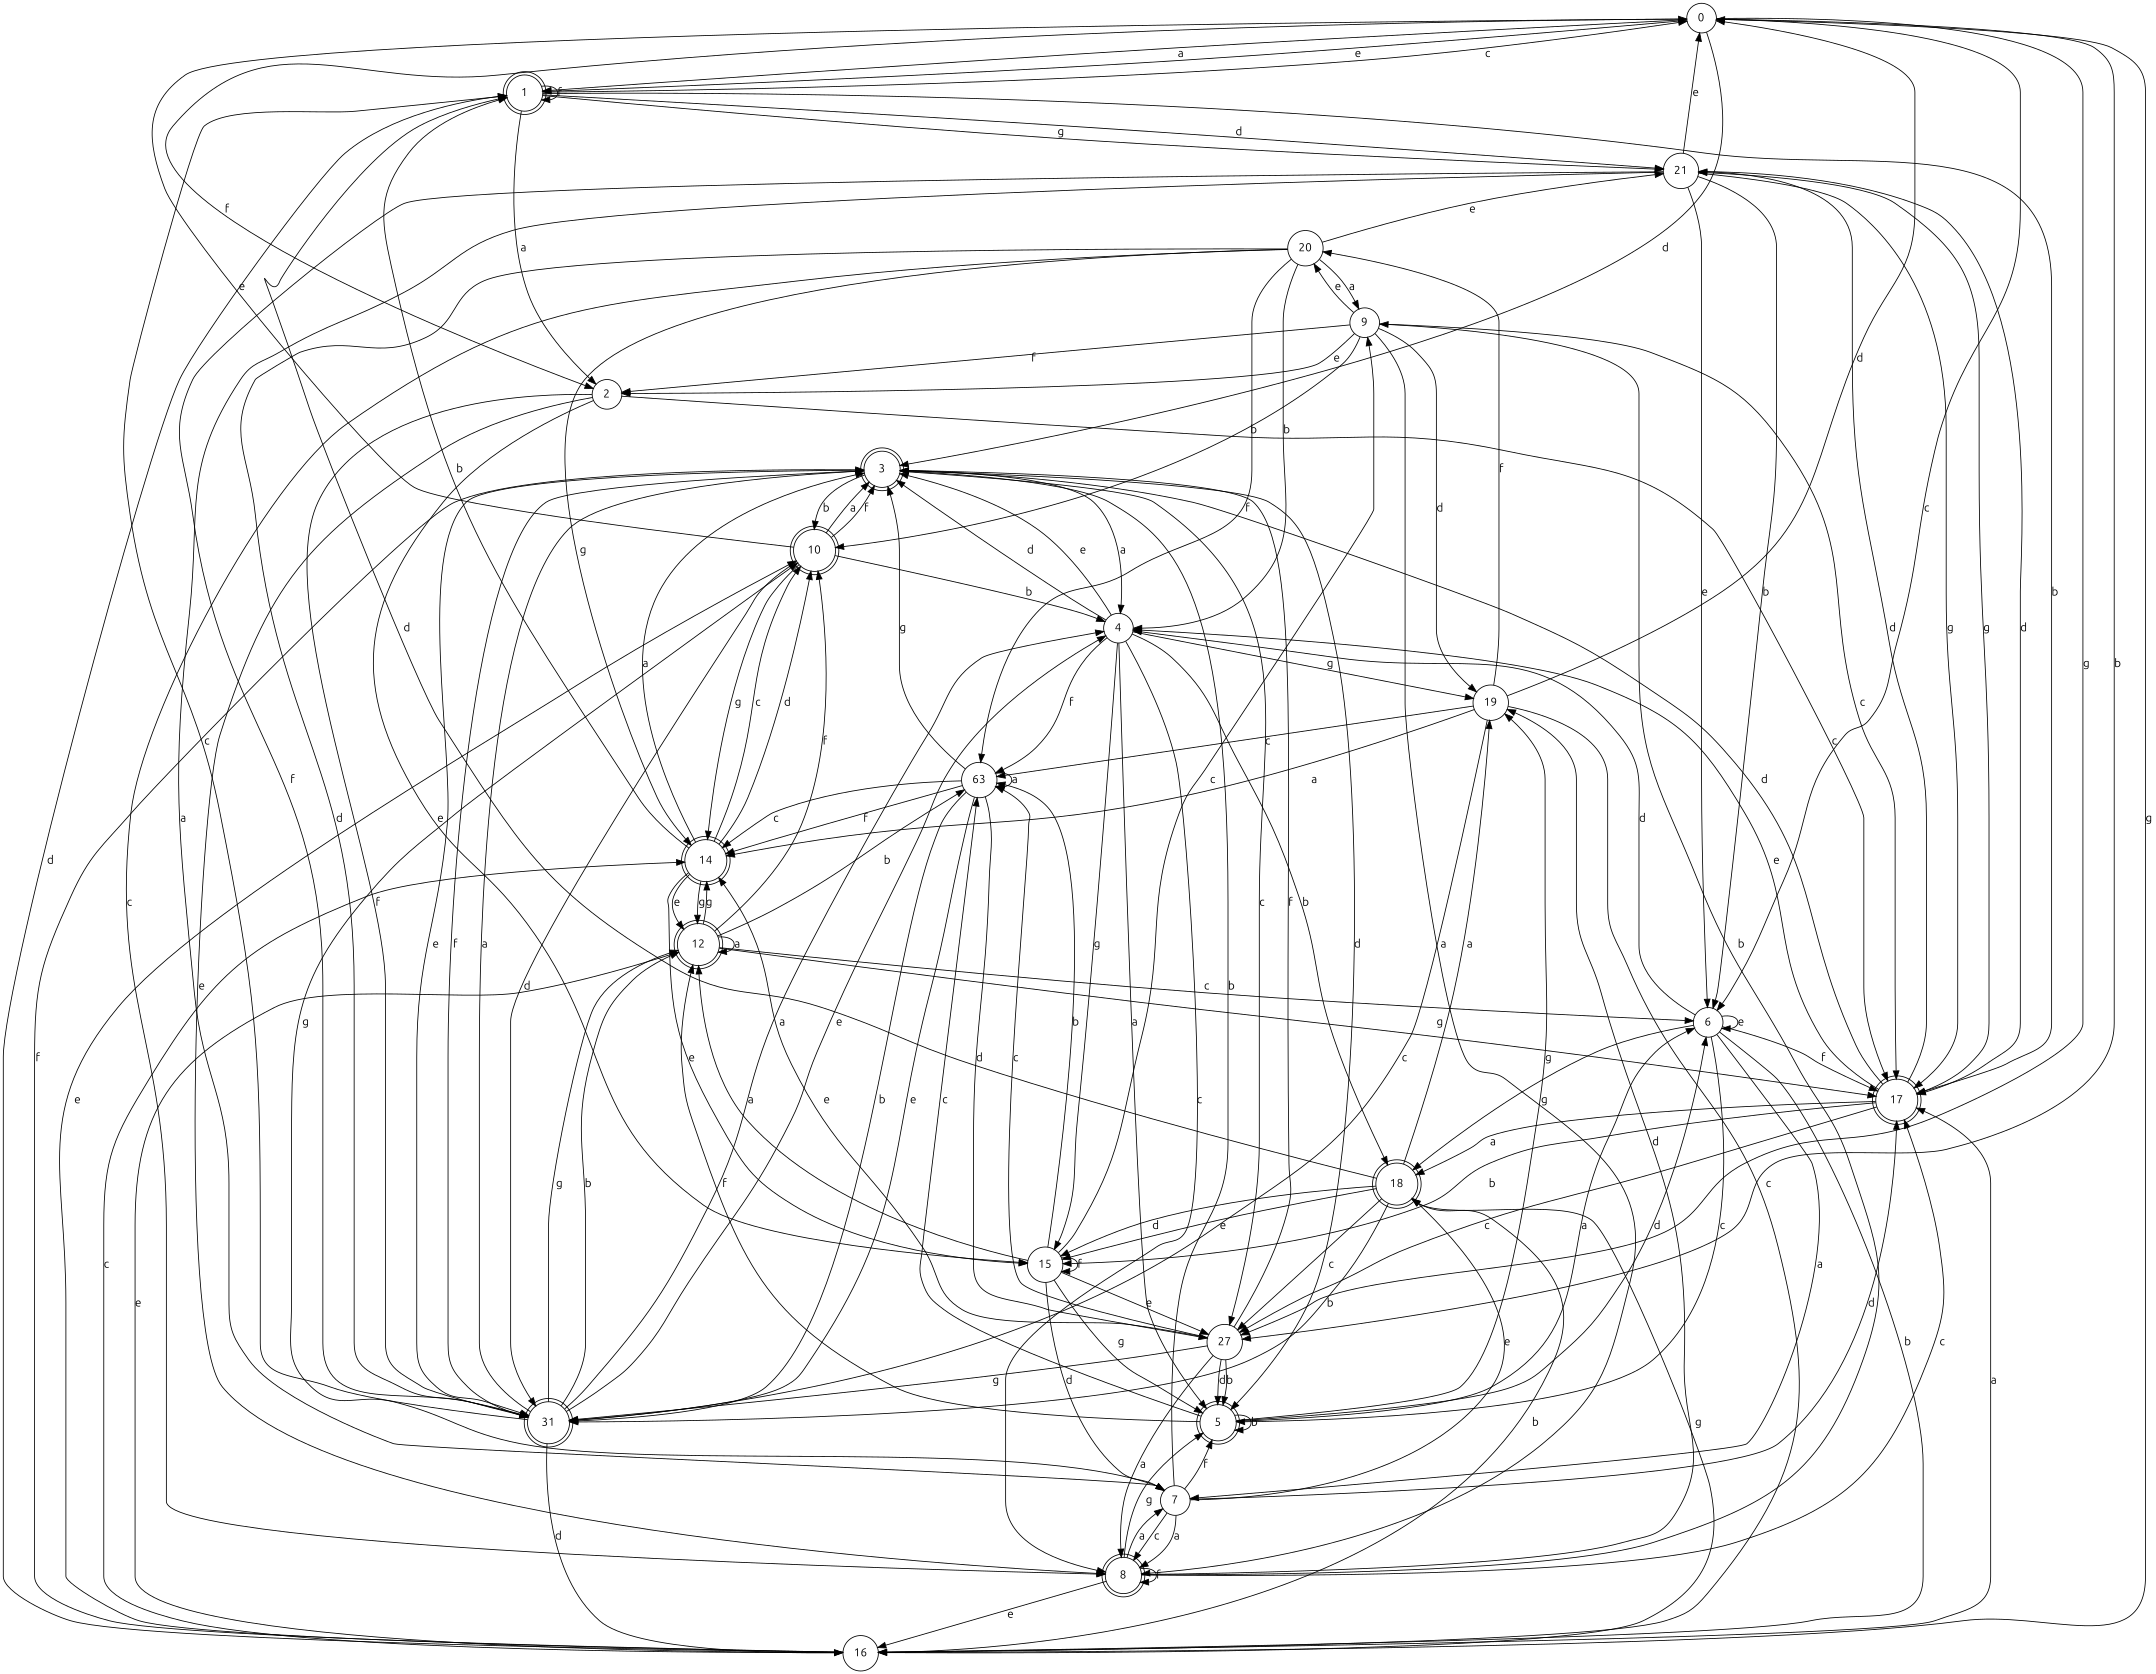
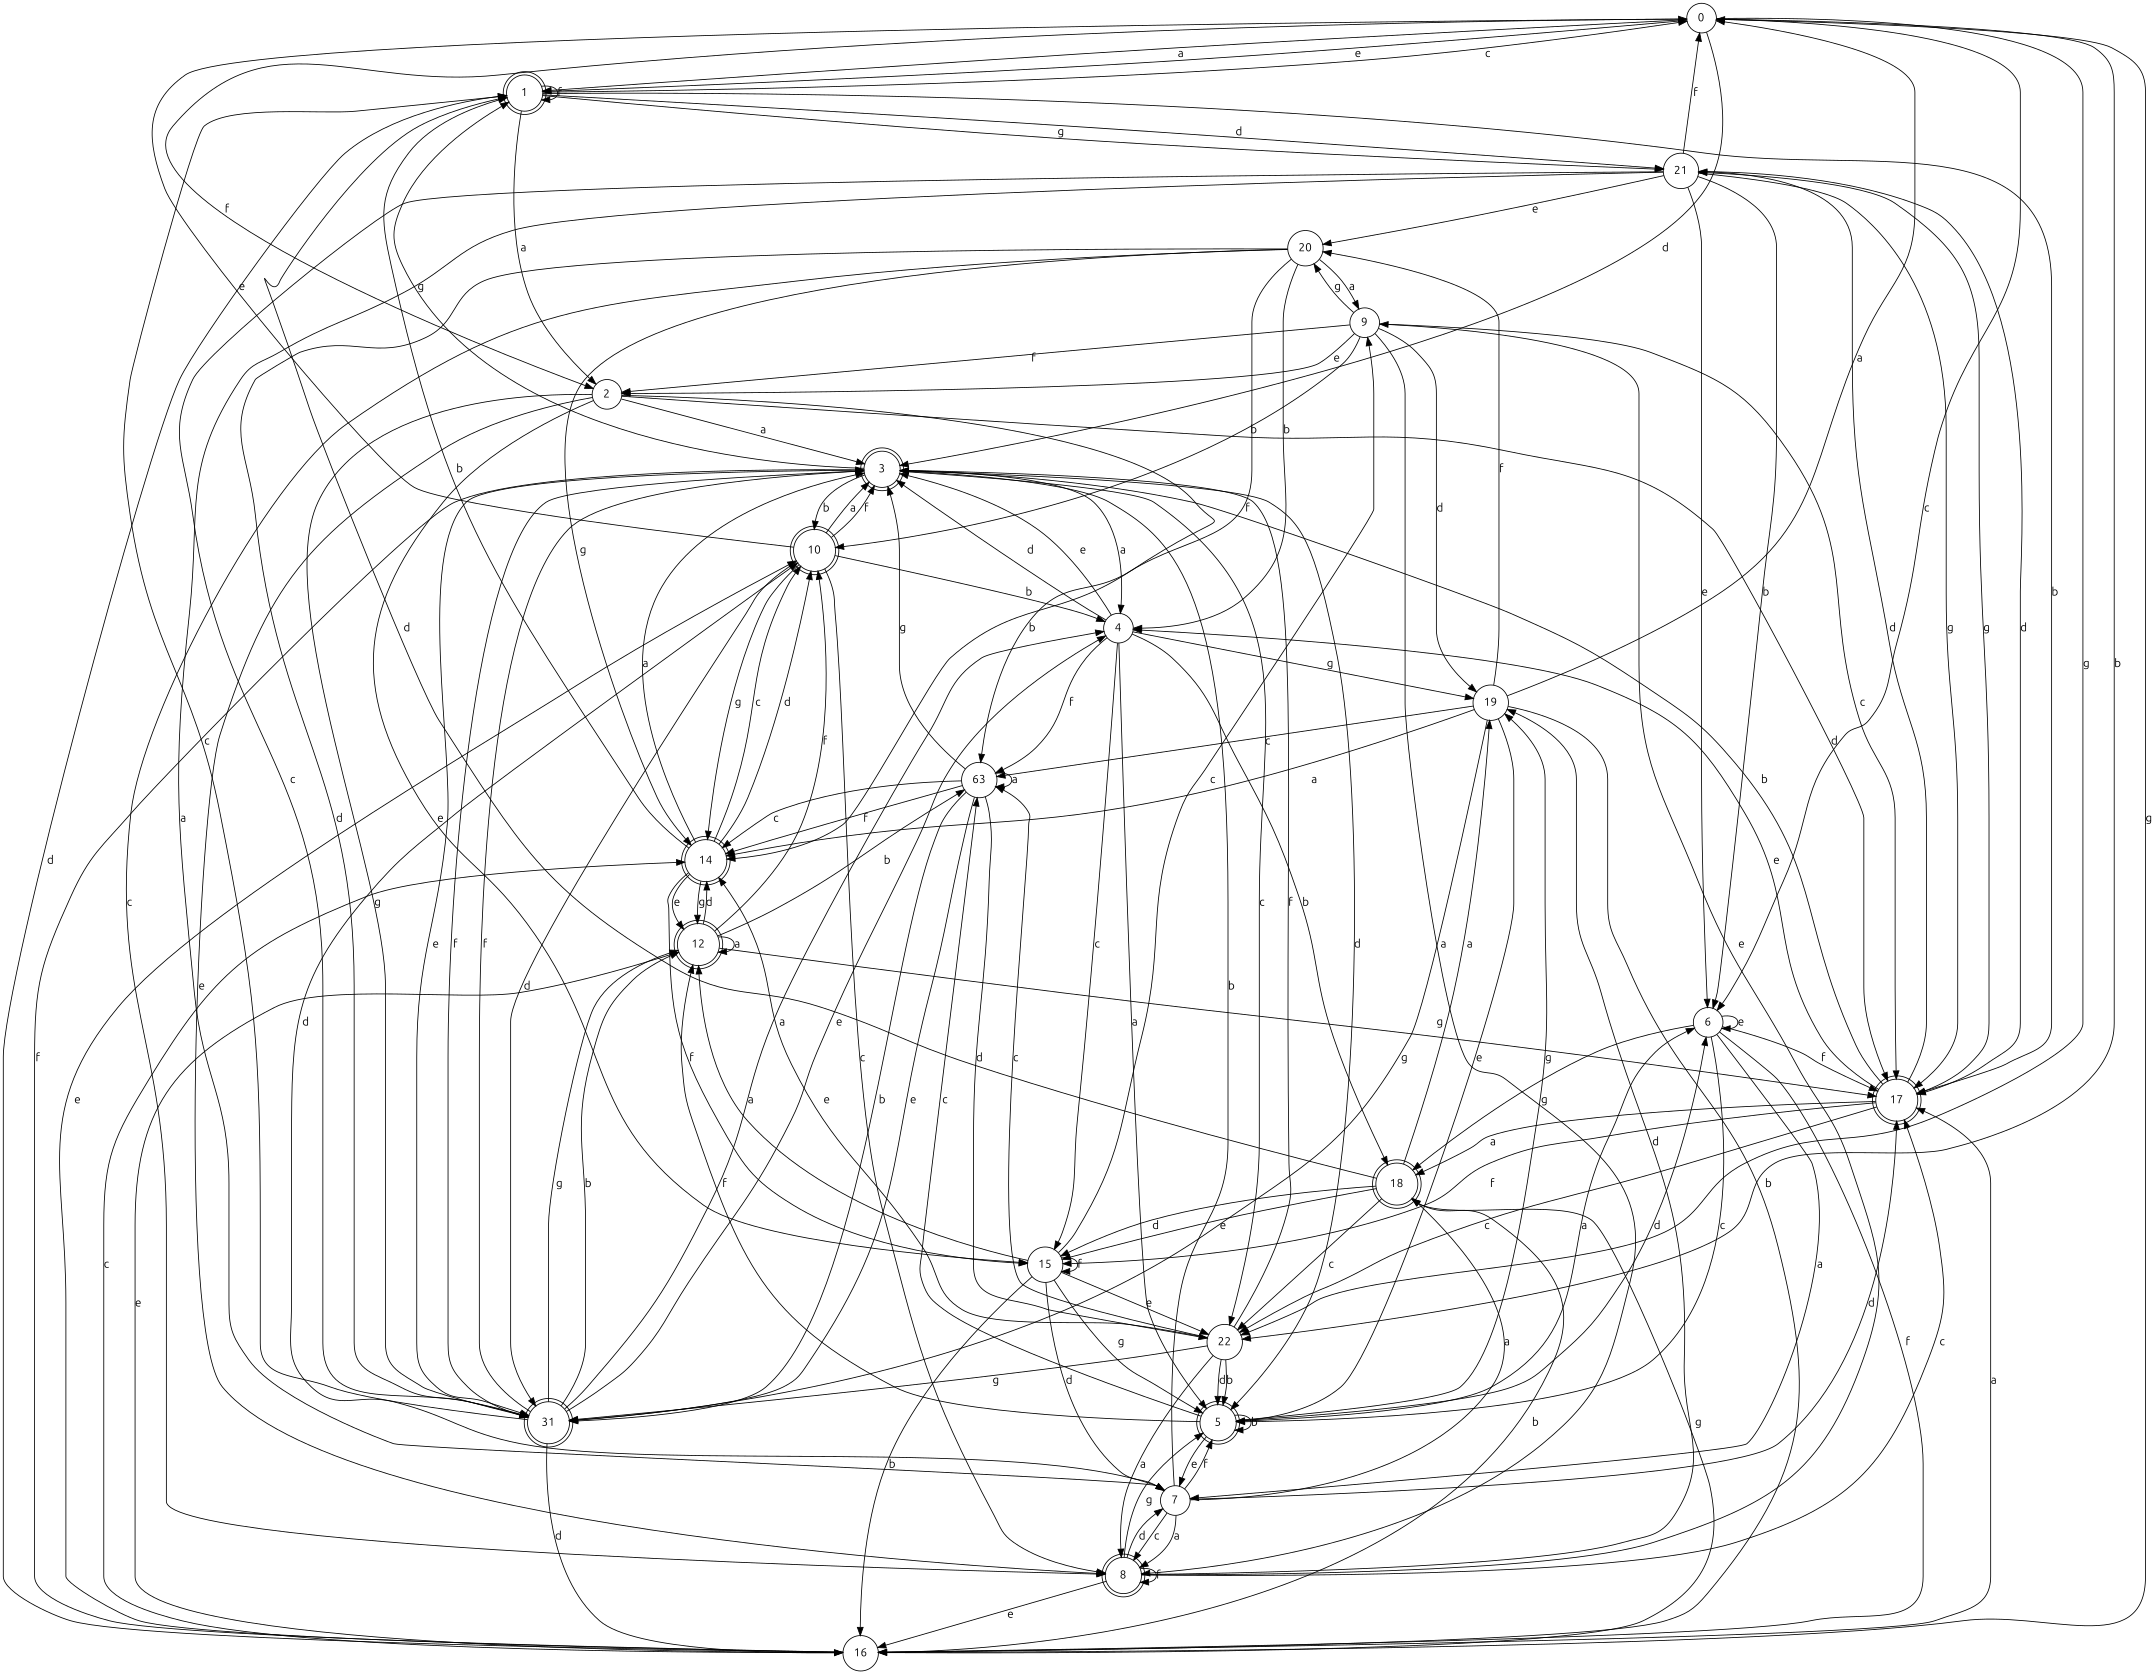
edge "21" -> "0": label "e" -> "f"
edge "20" -> "21": reversed
edge "9" -> "20": label "e" -> "g"
edge "19" -> "0": label "d" -> "a"
edge "3" -> "1": added, label "g"
edge "2" -> "3": added, label "a"
edge "2" -> "14": added, label "b"
edge "6" -> "4": removed, label "d"
edge "2" -> "17": label "c" -> "d"
edge "21" -> "31": label "f" -> "c"
edge "17" -> "3": label "d" -> "b"
edge "2" -> "31": label "f" -> "g"
edge "12" -> "14": label "g" -> "d"
edge "31" -> "3": label "a" -> "f"
edge "4" -> "15": label "g" -> "c"
edge "8" -> "9": label "b" -> "e"
edge "12" -> "6": removed, label "c"
edge "15" -> "63": now "15" -> "16"
edge "7" -> "10": label "g" -> "d"
edge "14" -> "15": label "e" -> "f"
edge "19" -> "31": label "c" -> "g"
edge "19" -> "5": added, label "e"
edge "4" -> "8": now "10" -> "8"
edge "17" -> "15": label "b" -> "f"
edge "19" -> "16": label "c" -> "b"
node "27": label "27" -> "22"
edge "7" -> "18": label "e" -> "a"
edge "6" -> "16": label "b" -> "f"
edge "18" -> "31": removed, label "b"
edge "5" -> "7": added, label "e"
edge "8" -> "7": label "a" -> "d"
